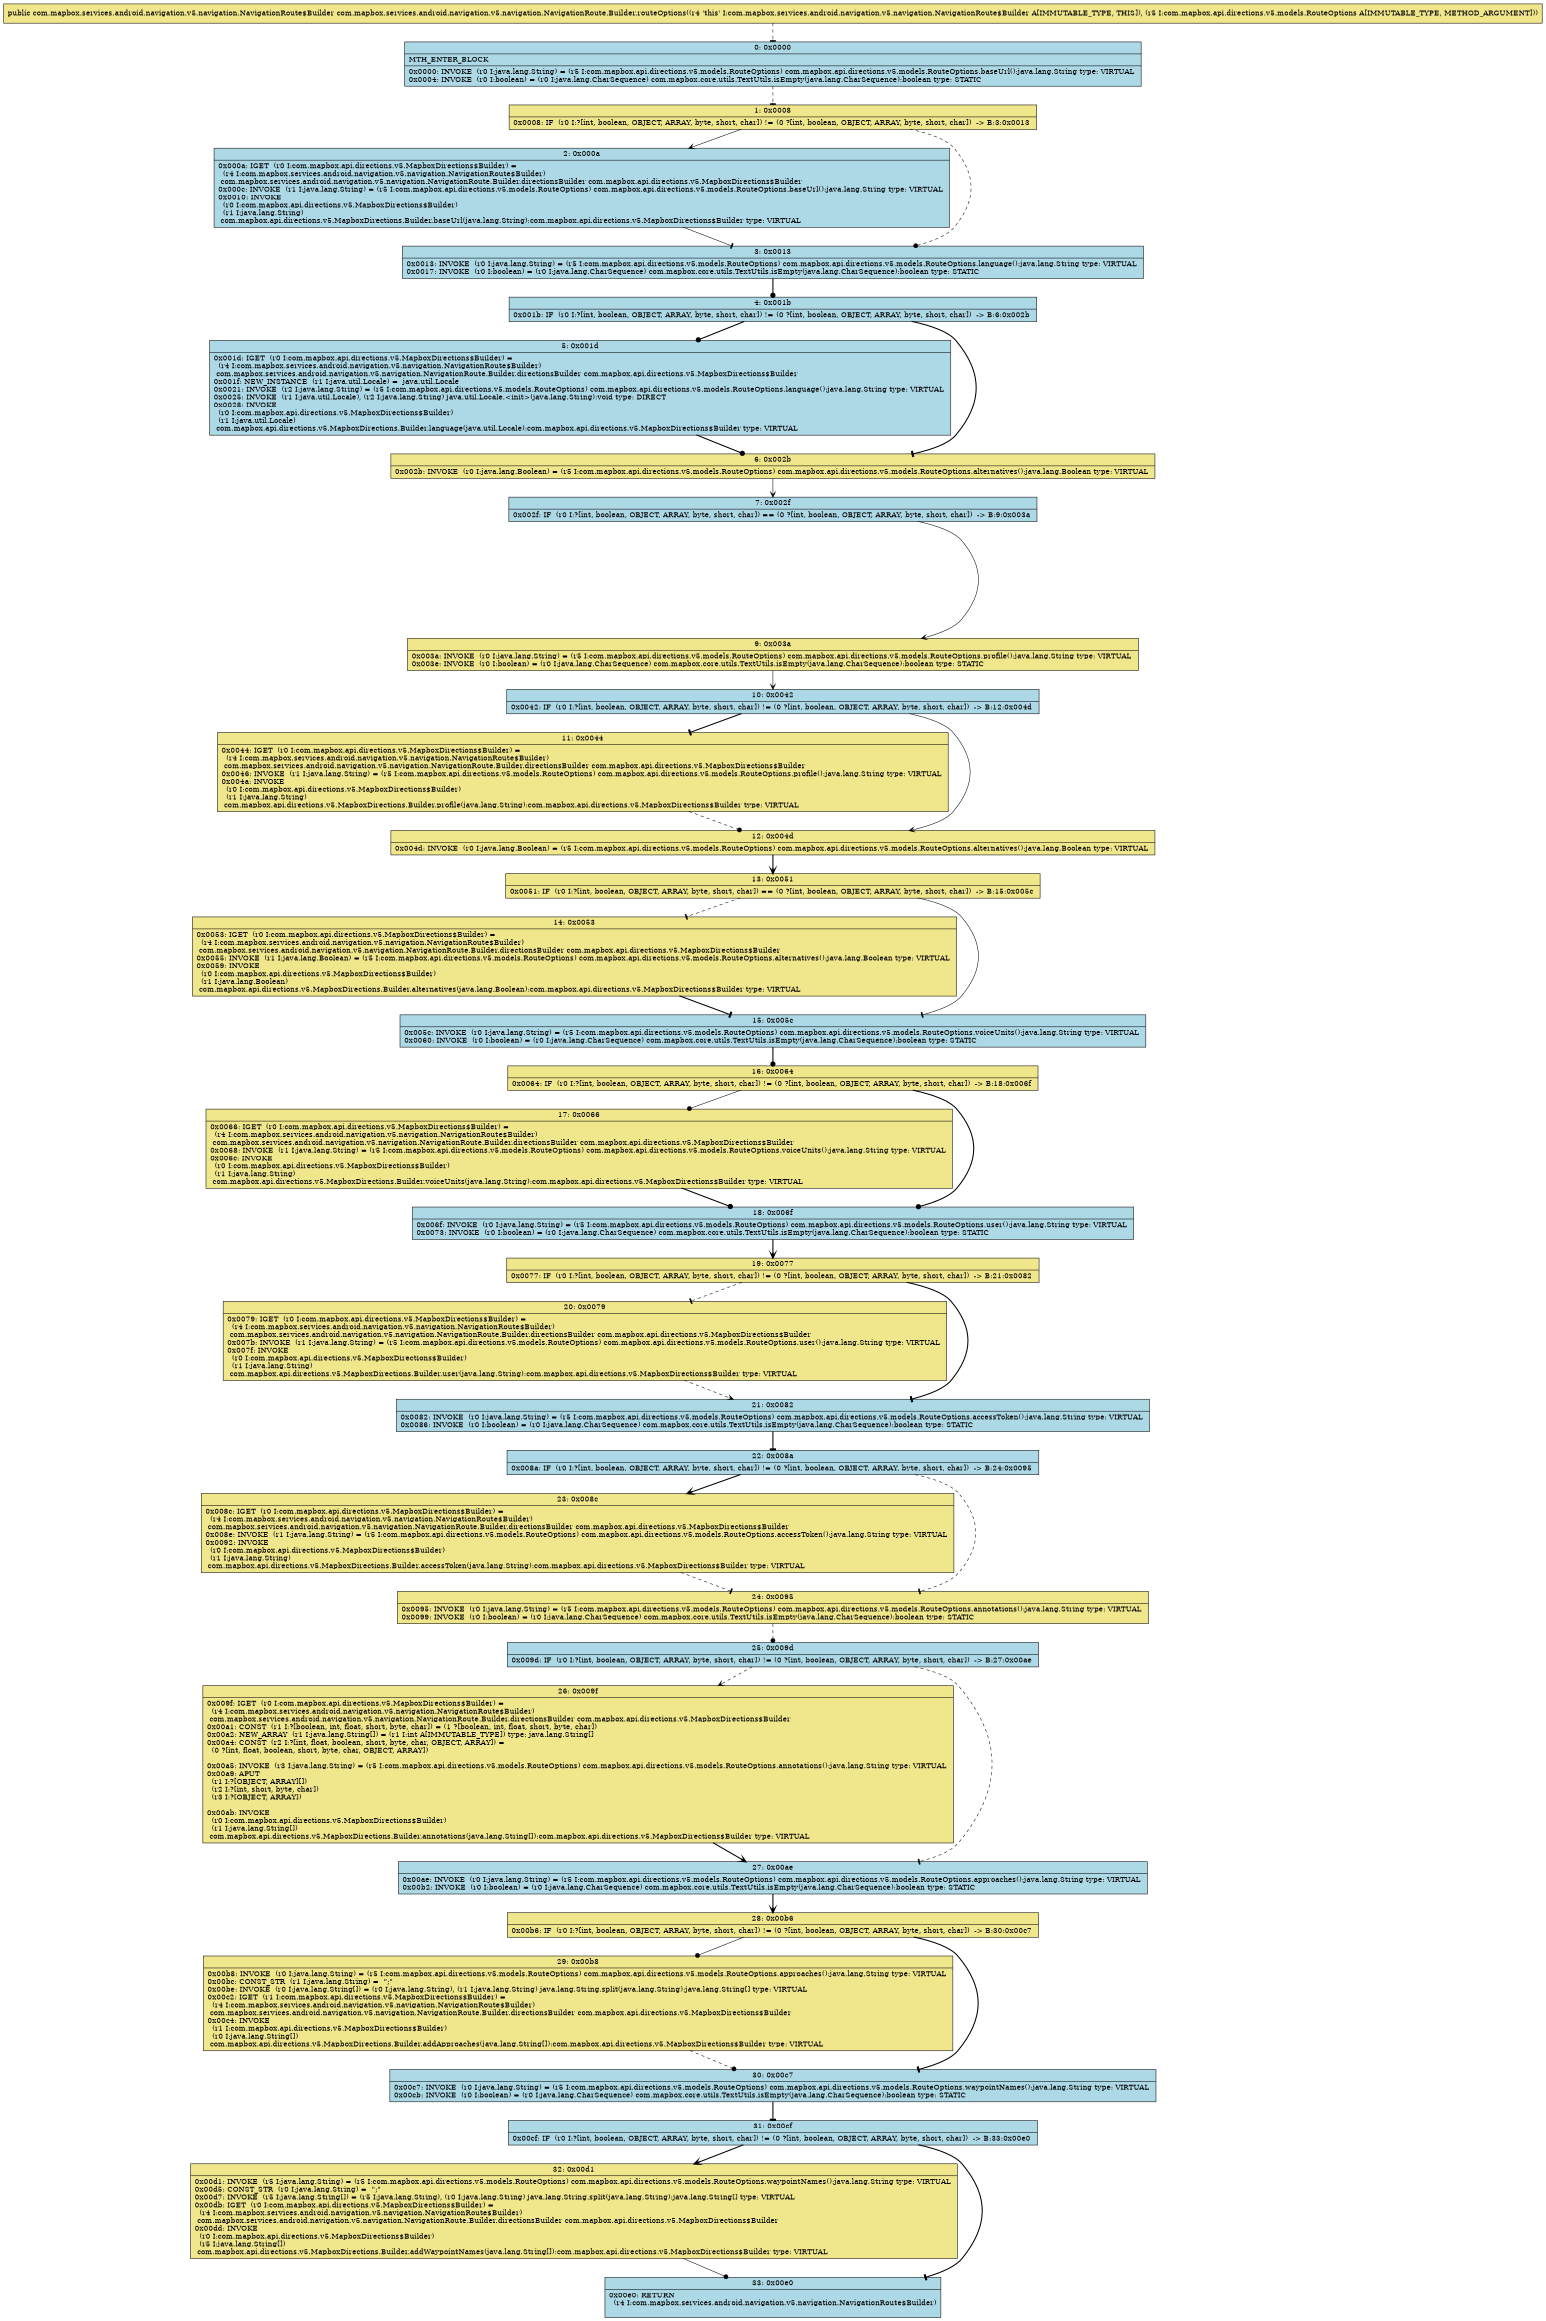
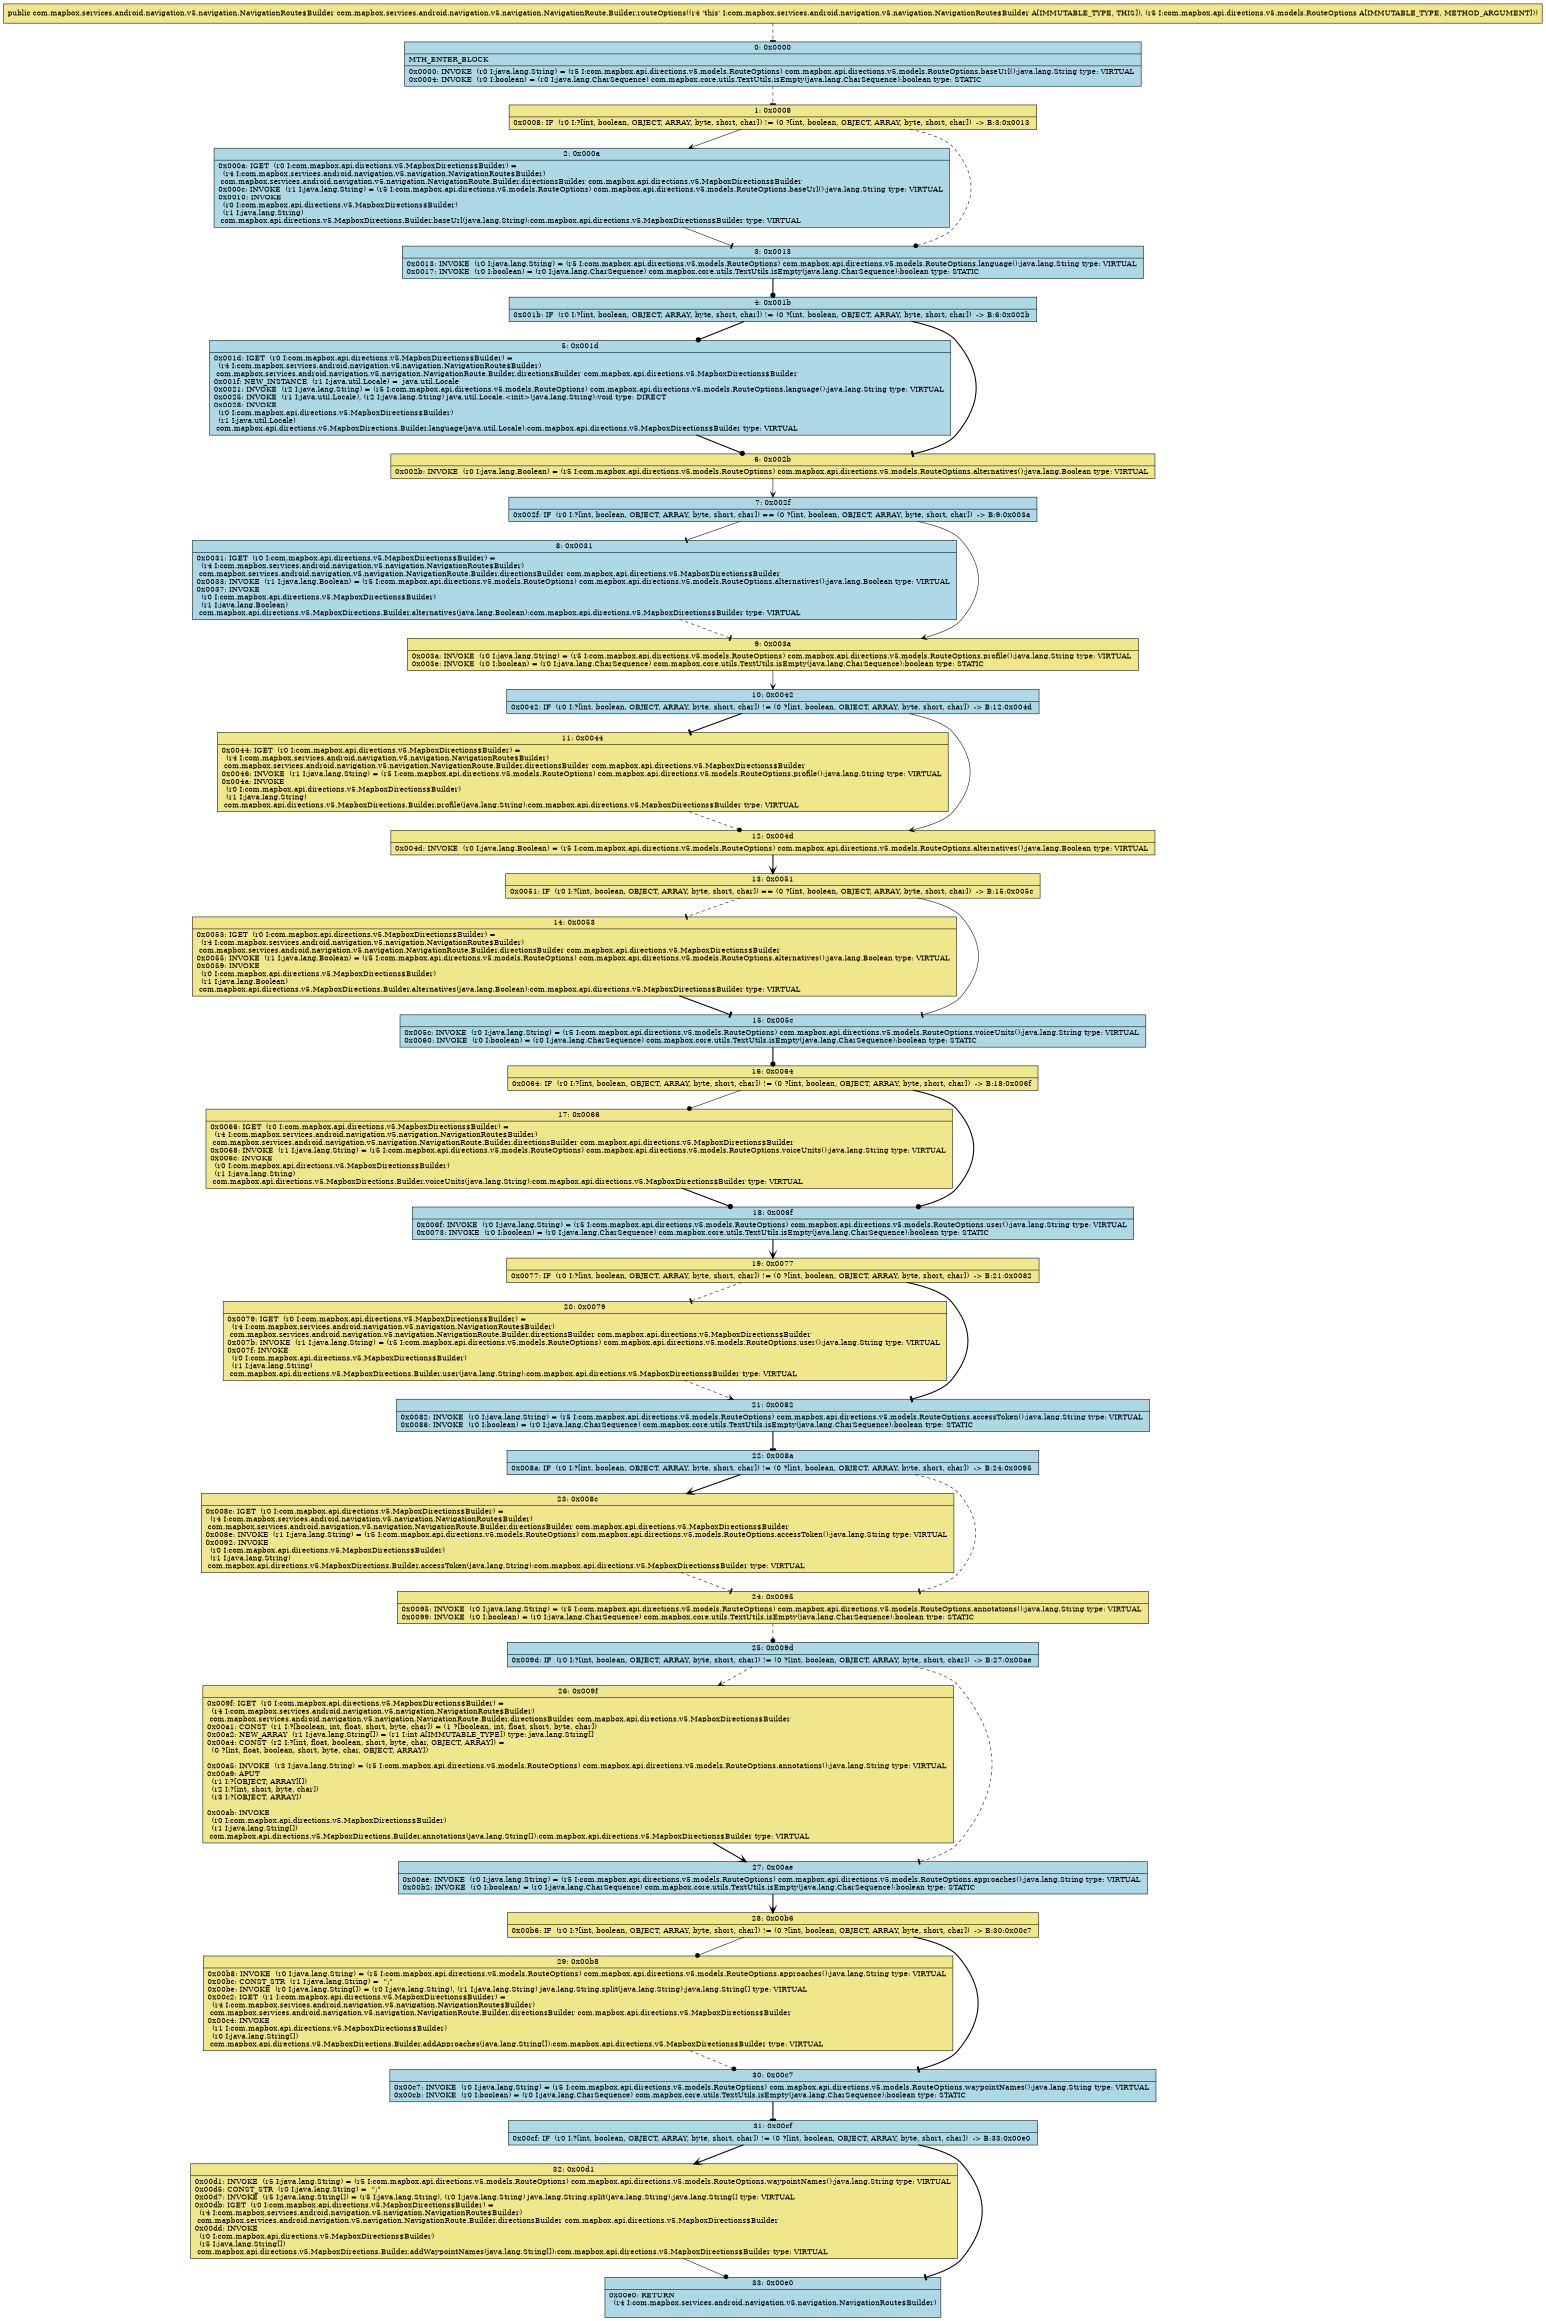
node "8: 0x0031": added
